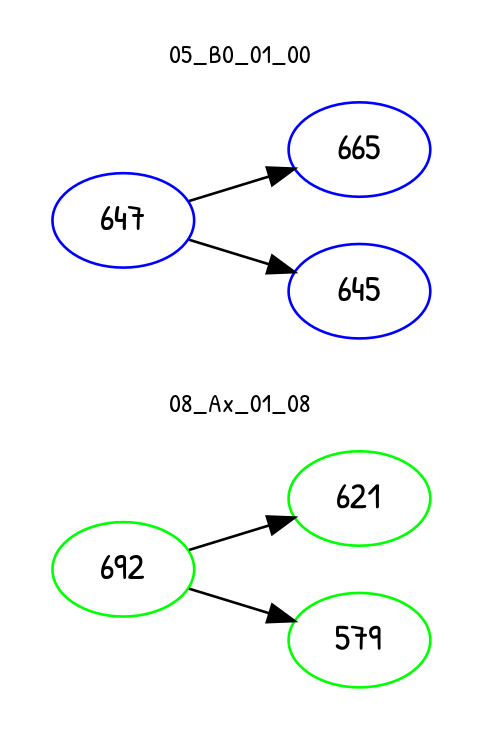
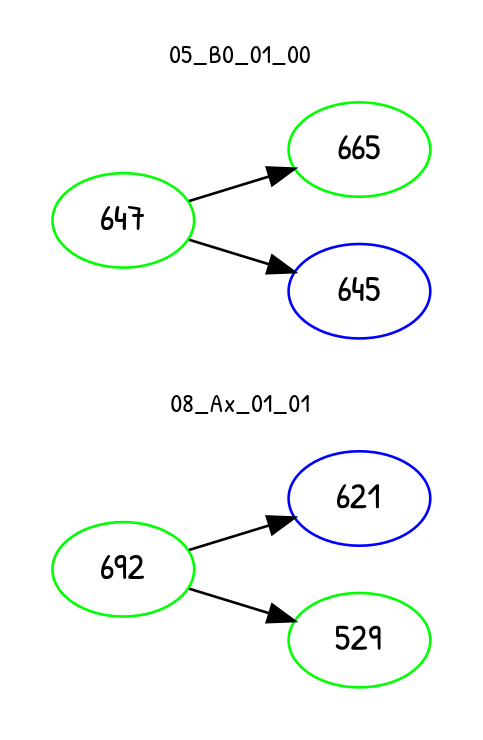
node "665": color blue -> green
node "647": color blue -> green
cluster "08_Ax_01_08": label "08_Ax_01_08" -> "08_Ax_01_01"
node "621": color green -> blue
node "579": label "579" -> "529"
